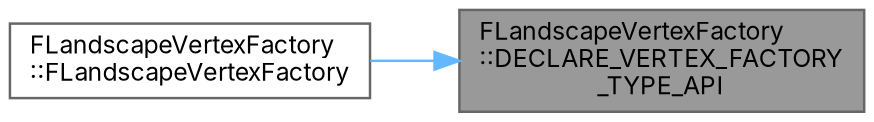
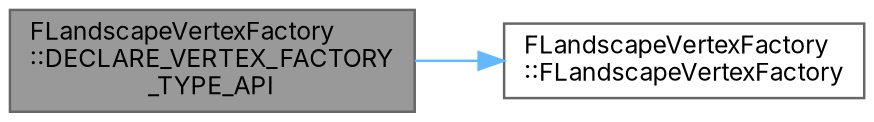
edge "FLandscapeVertexFactory ::FLandscapeVertexFactory" -> "FLandscapeVertexFactory ::DECLARE_VERTEX_FACTORY _TYPE_API": reversed
